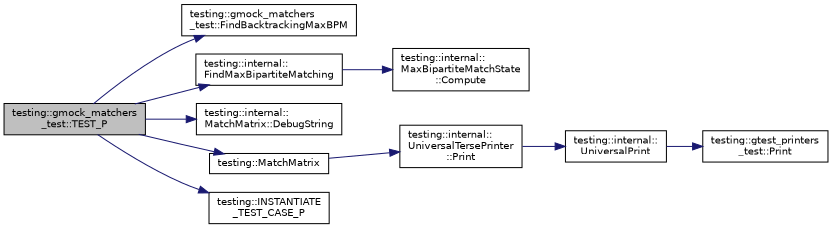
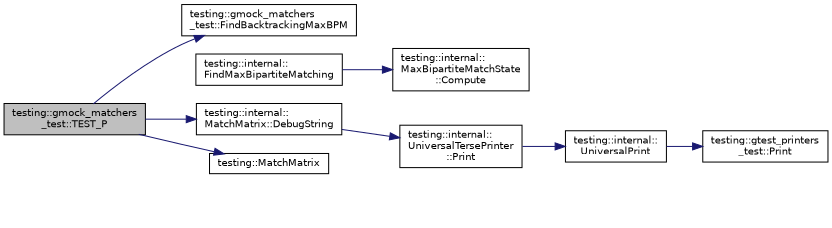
edge "testing::gmock_matchers _test::TEST_P" -> "testing::internal:: FindMaxBipartiteMatching": removed
edge "testing::MatchMatrix" -> "testing::internal:: UniversalTersePrinter ::Print": now "testing::internal:: MatchMatrix::DebugString" -> "testing::internal:: UniversalTersePrinter ::Print"
node "testing::INSTANTIATE _TEST_CASE_P": removed
